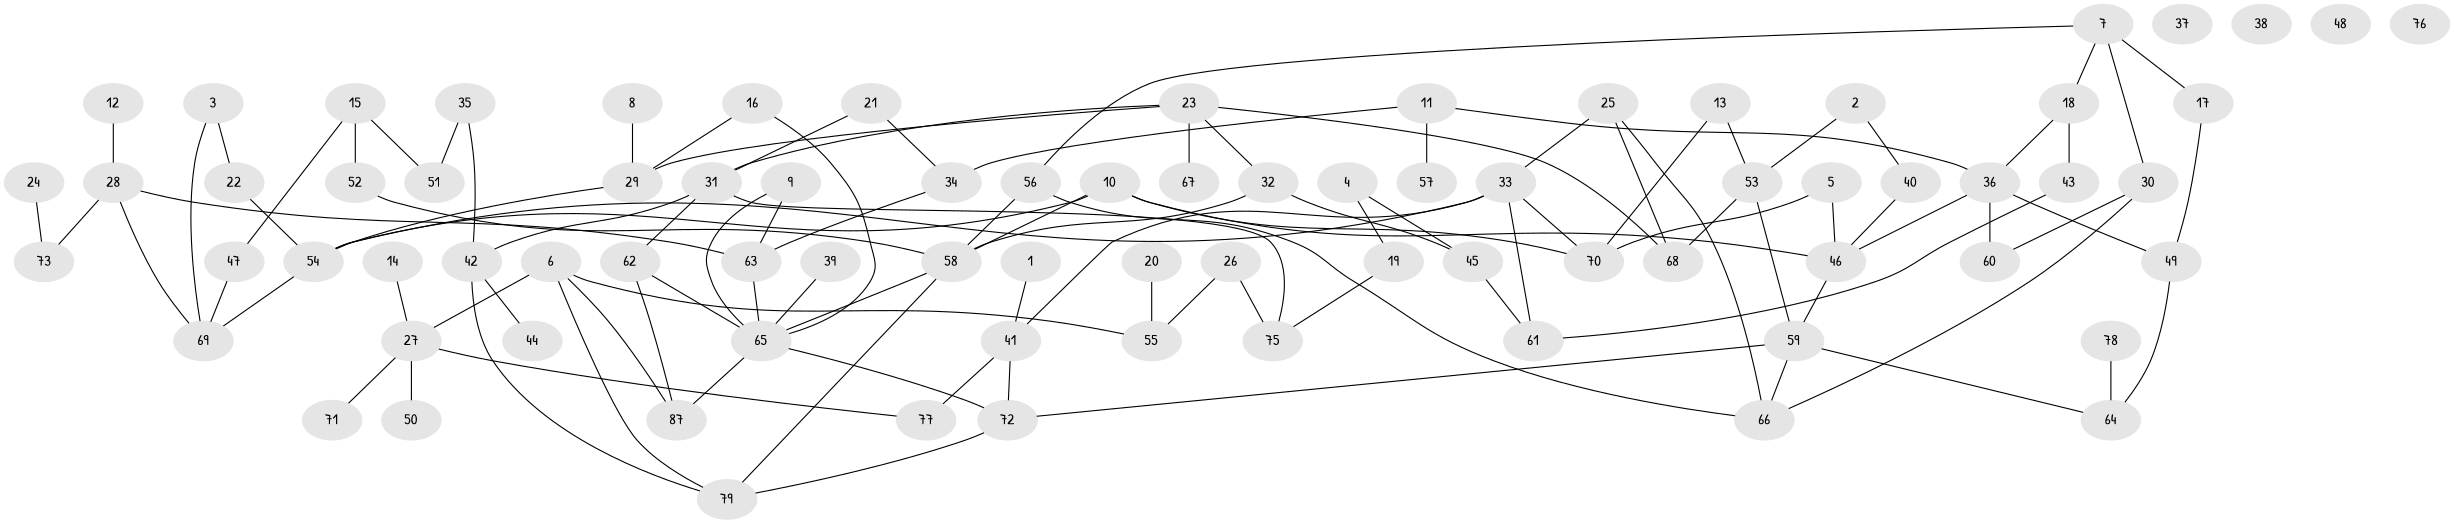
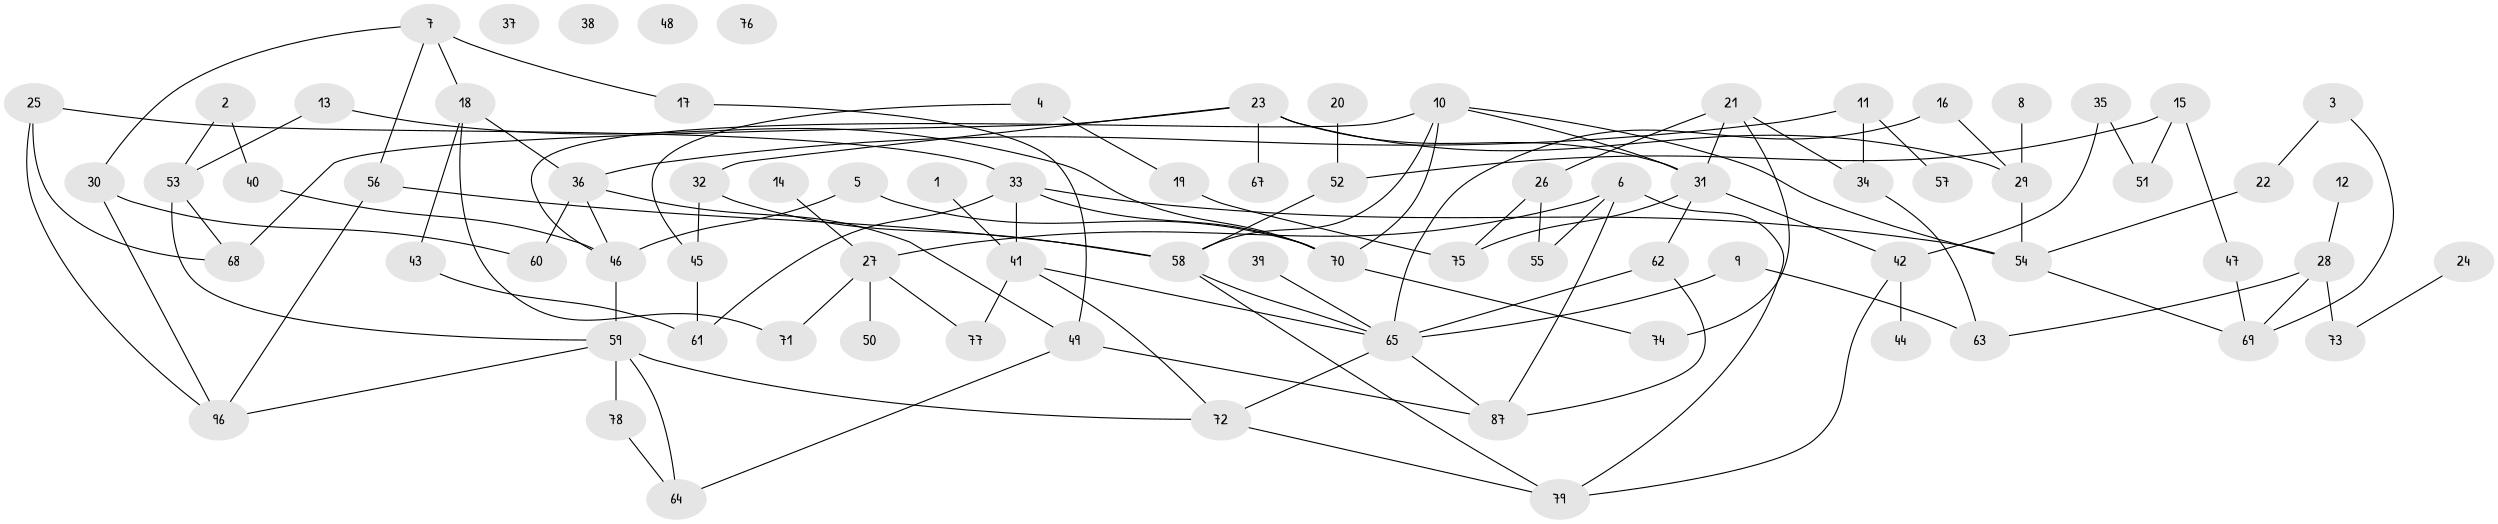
edge "10" -- "31": added
edge "21" -- "26": added
edge "63" -- "65": now "41" -- "65"
edge "20" -- "55": now "20" -- "52"
edge "18" -- "71": added
node "74": added
edge "59" -- "78": added
edge "49" -- "87": added
node "66": label "66" -> "96"
